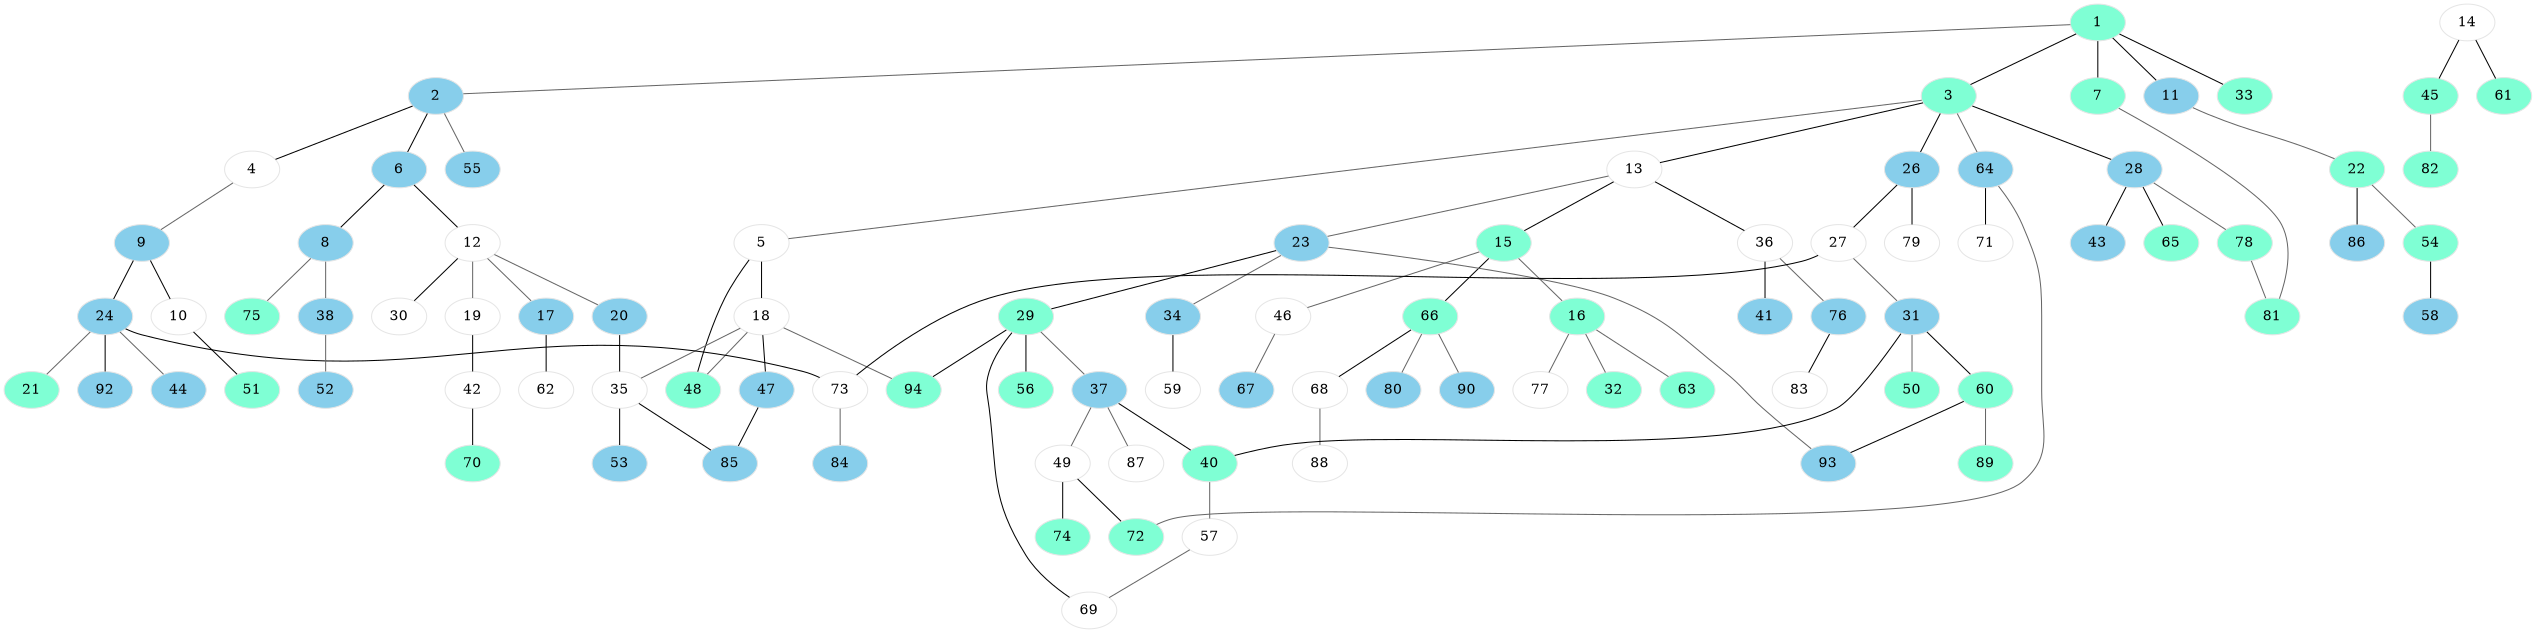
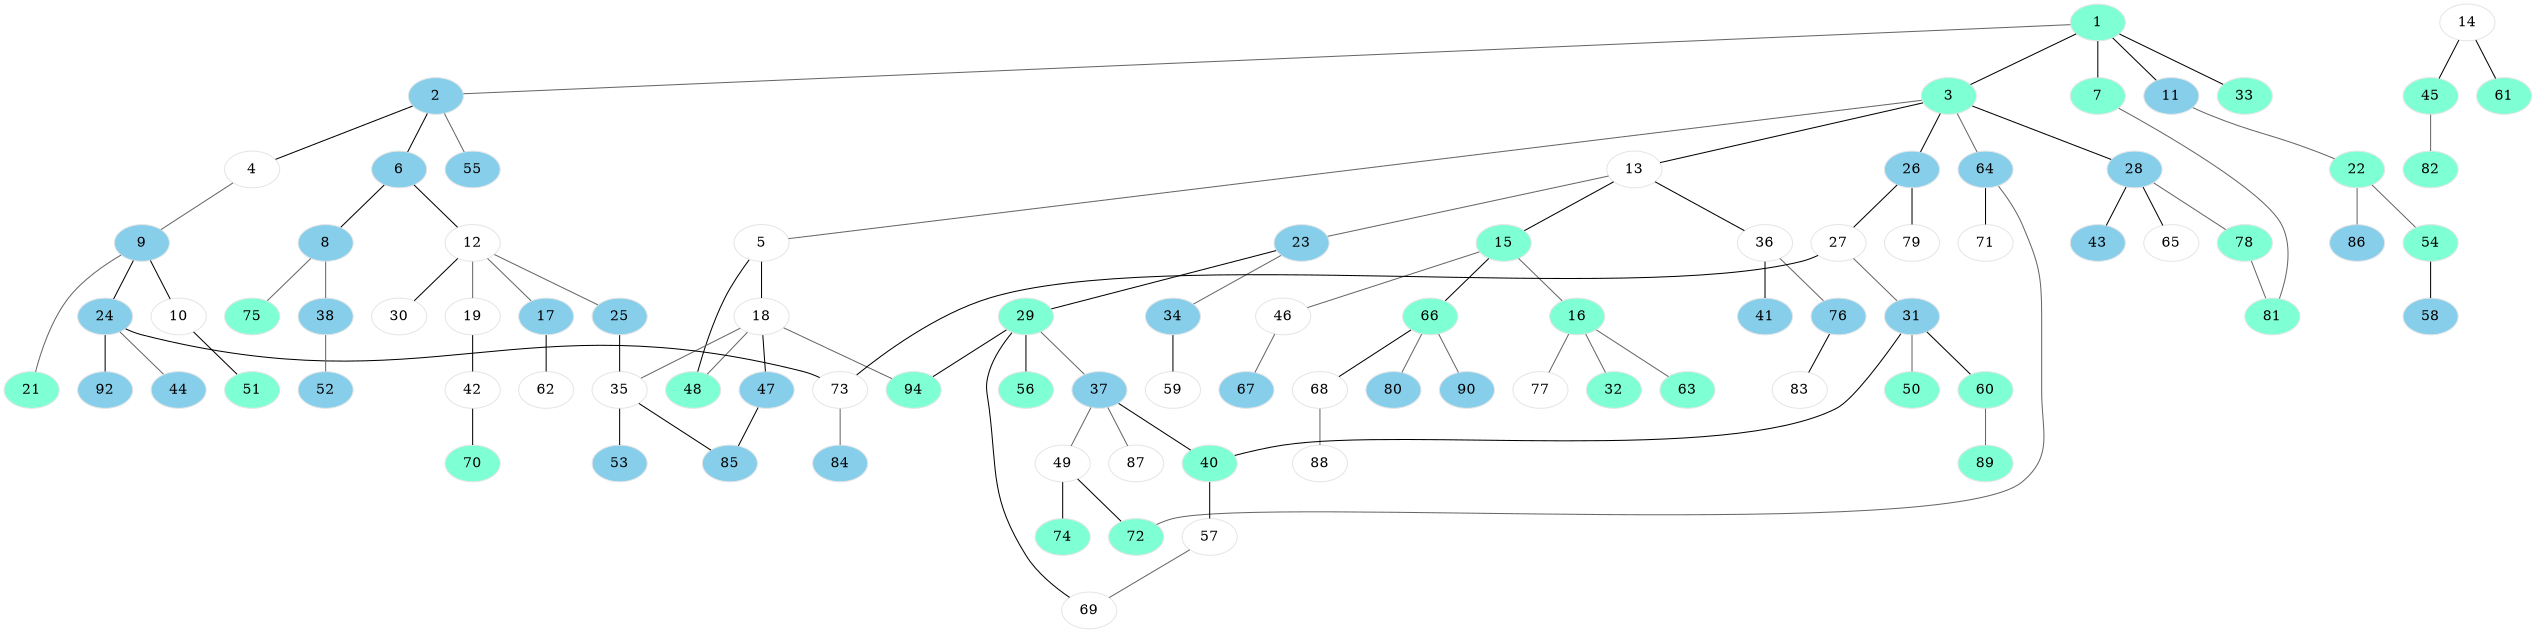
edge "22" -- "86": color black -> gray40
node "65": fillcolor aquamarine -> white
node "20": label "20" -> "25"
edge "24" -- "21": now "9" -- "21"
node "93": removed
edge "40" -- "57": color gray40 -> black
